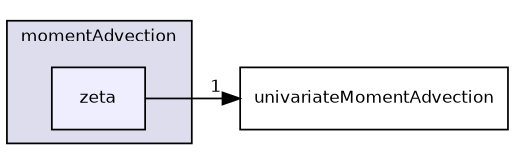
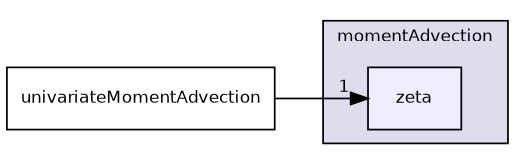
edge "zeta" -> "univariateMomentAdvection": reversed
